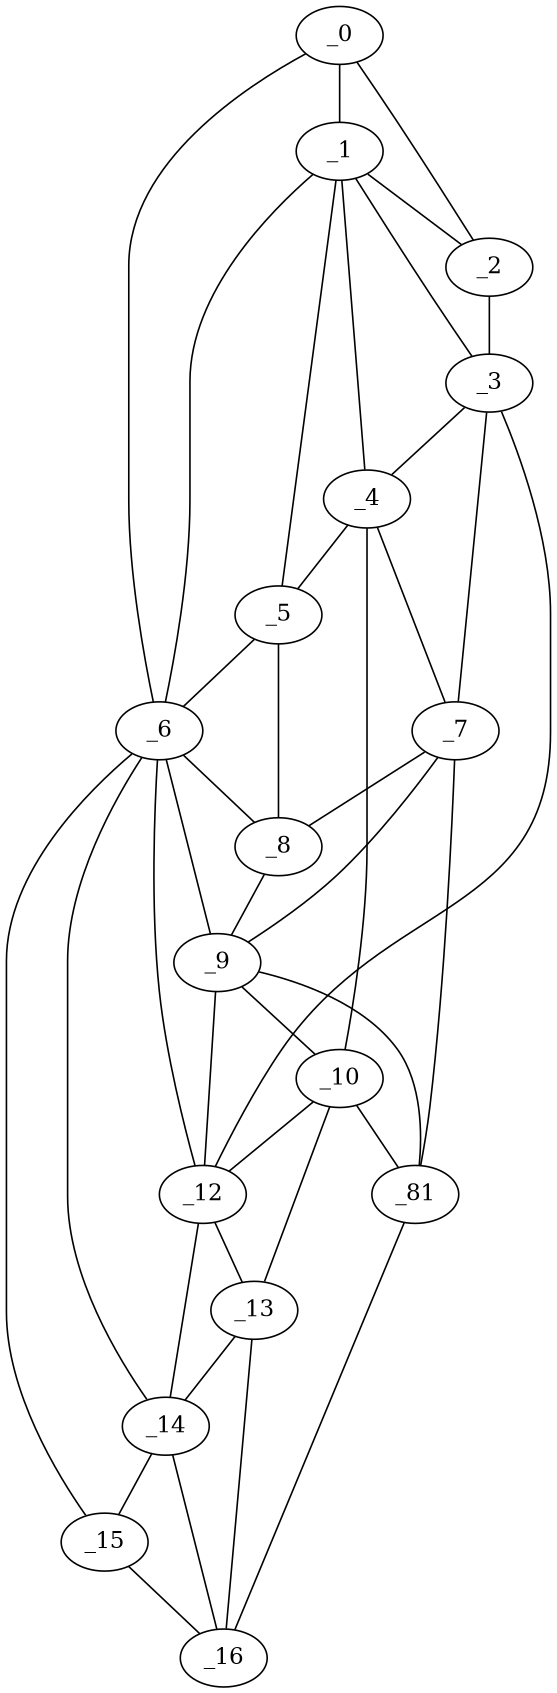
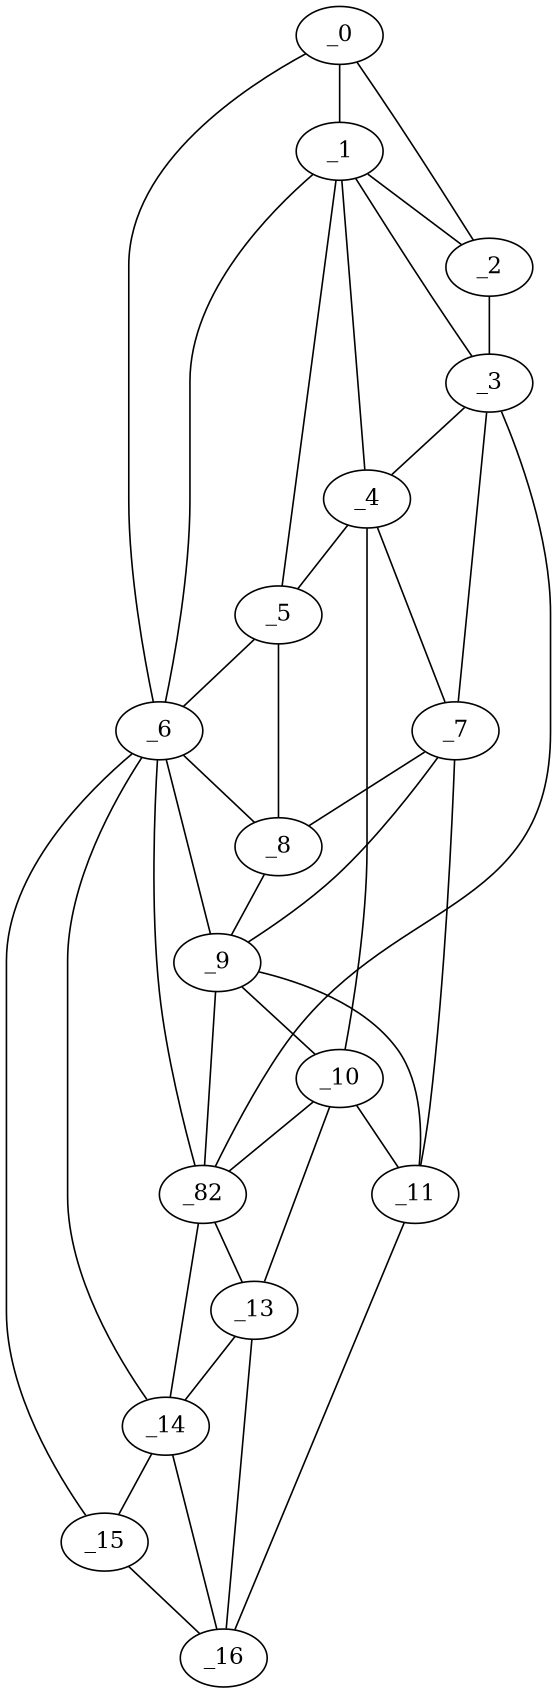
node "_12": label "_12" -> "_82"
node "_81": label "_81" -> "_11"
